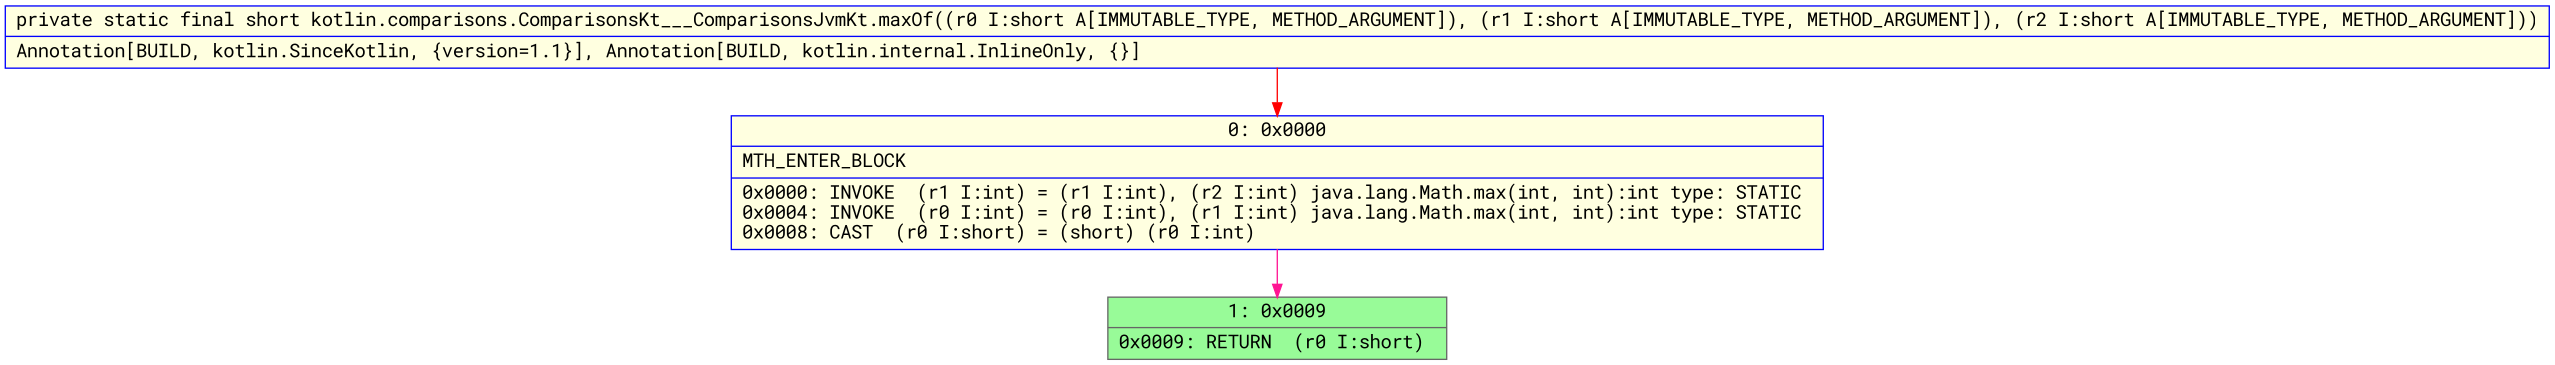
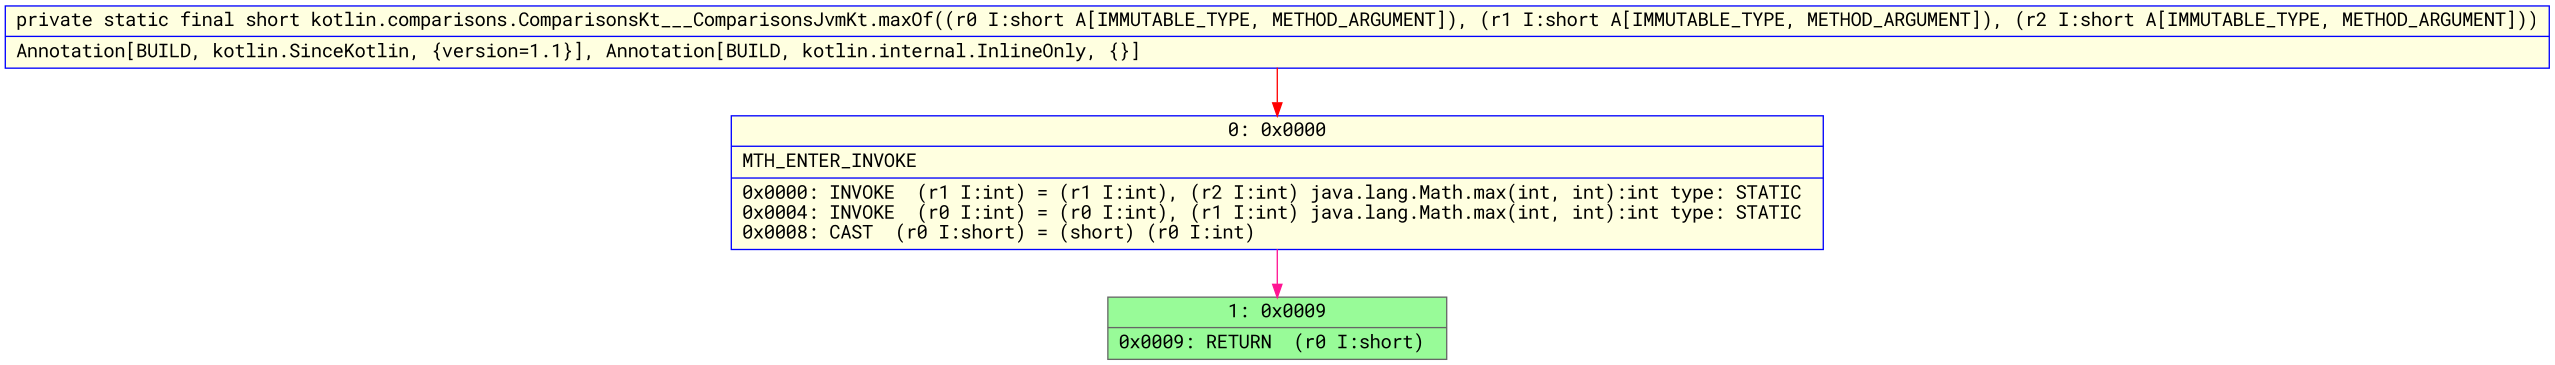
node "0: 0x0000": text "MTH_ENTER_BLOCK" -> "MTH_ENTER_INVOKE"
